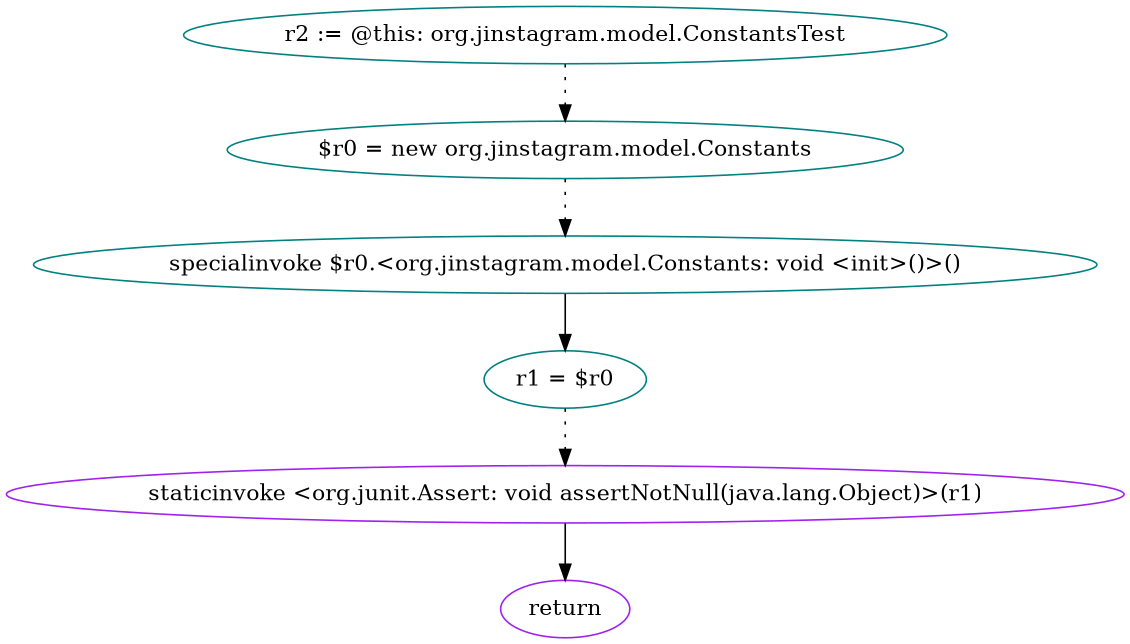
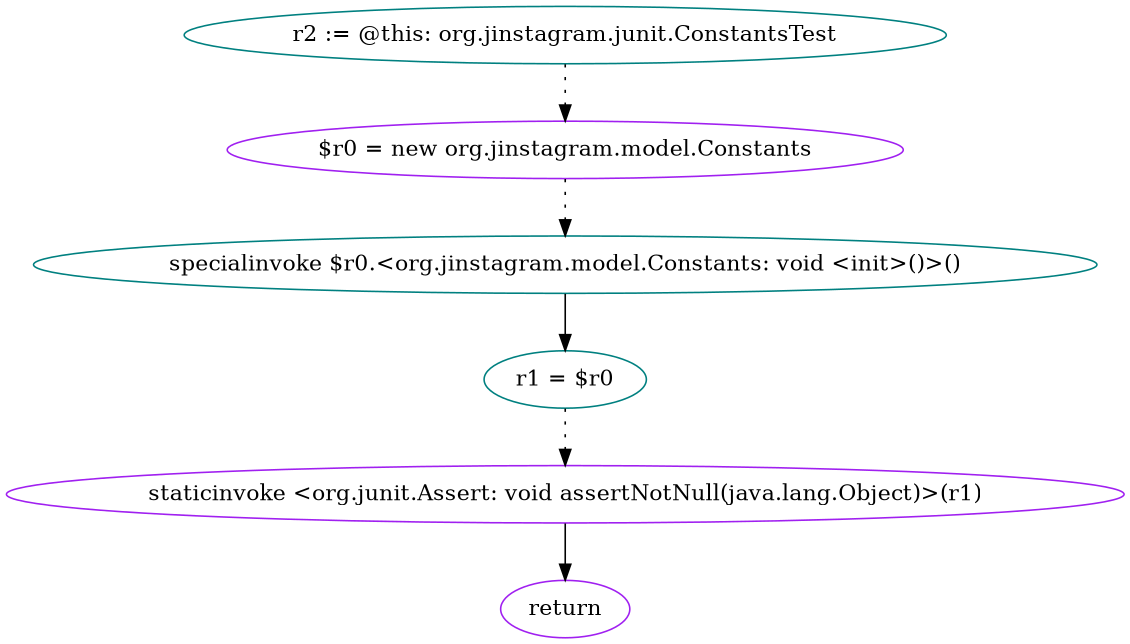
node "r2 := @this: org.jinstagram.model.ConstantsTest": label "r2 := @this: org.jinstagram.model.ConstantsTest" -> "r2 := @this: org.jinstagram.junit.ConstantsTest"
node "$r0 = new org.jinstagram.model.Constants": color teal -> purple
